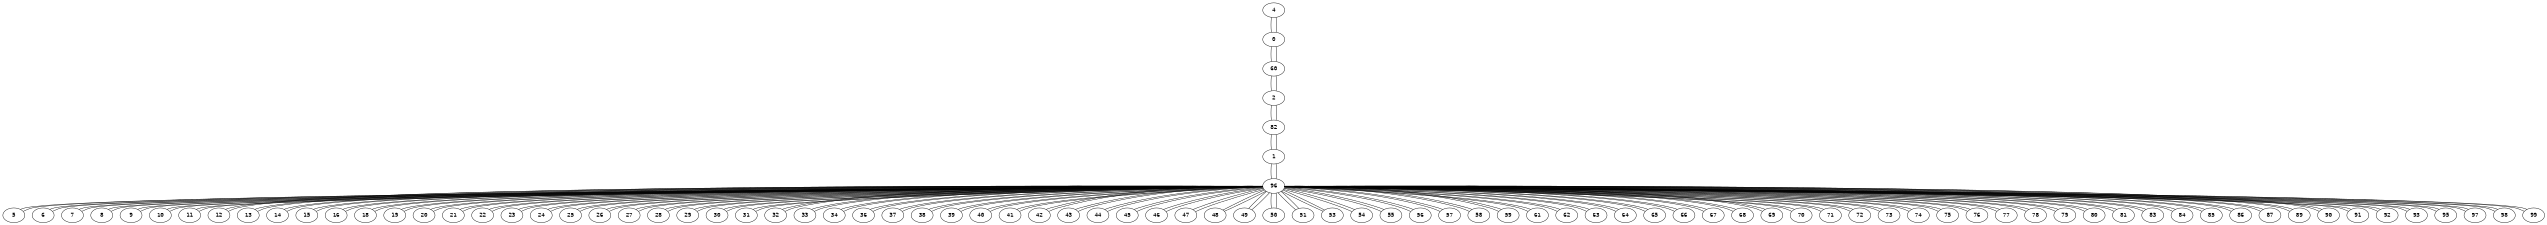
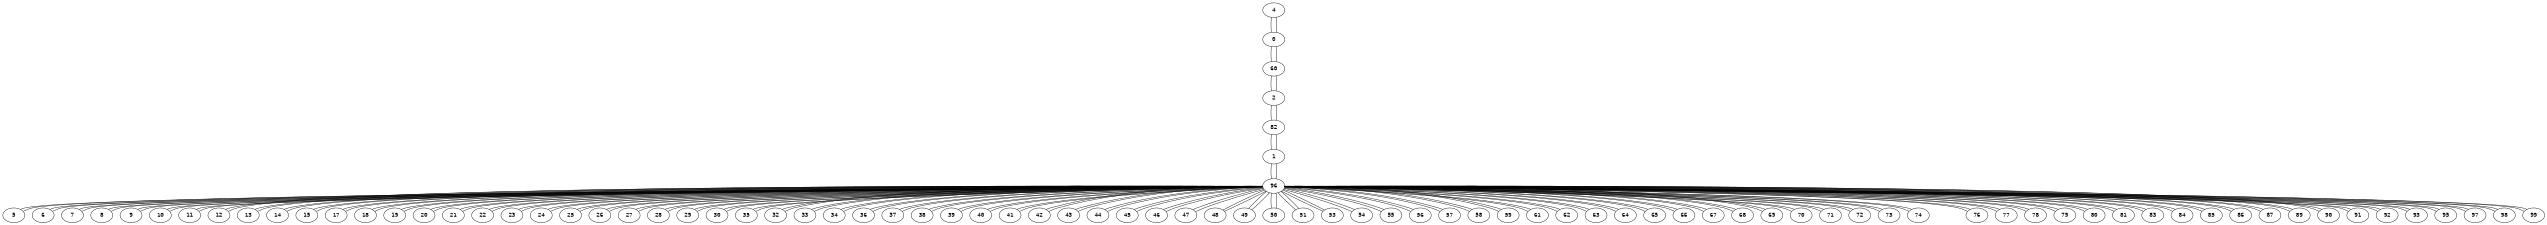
node "16": label "16" -> "17"
node "31": label "31" -> "35"
node "75": removed
